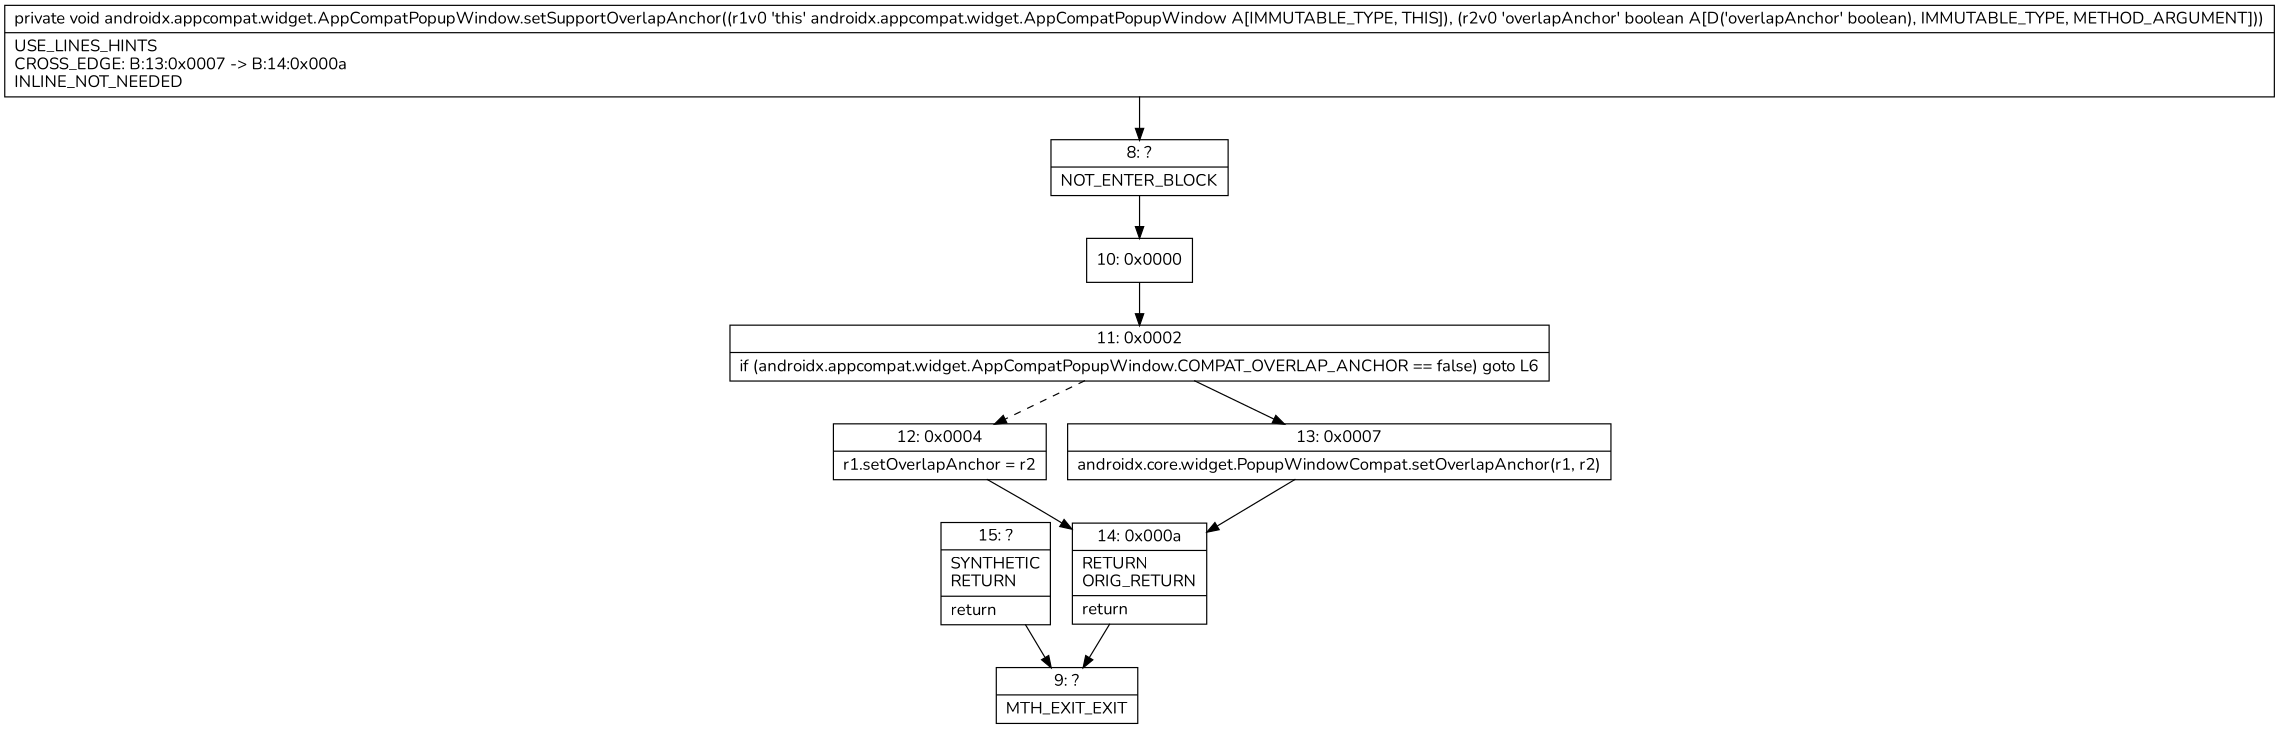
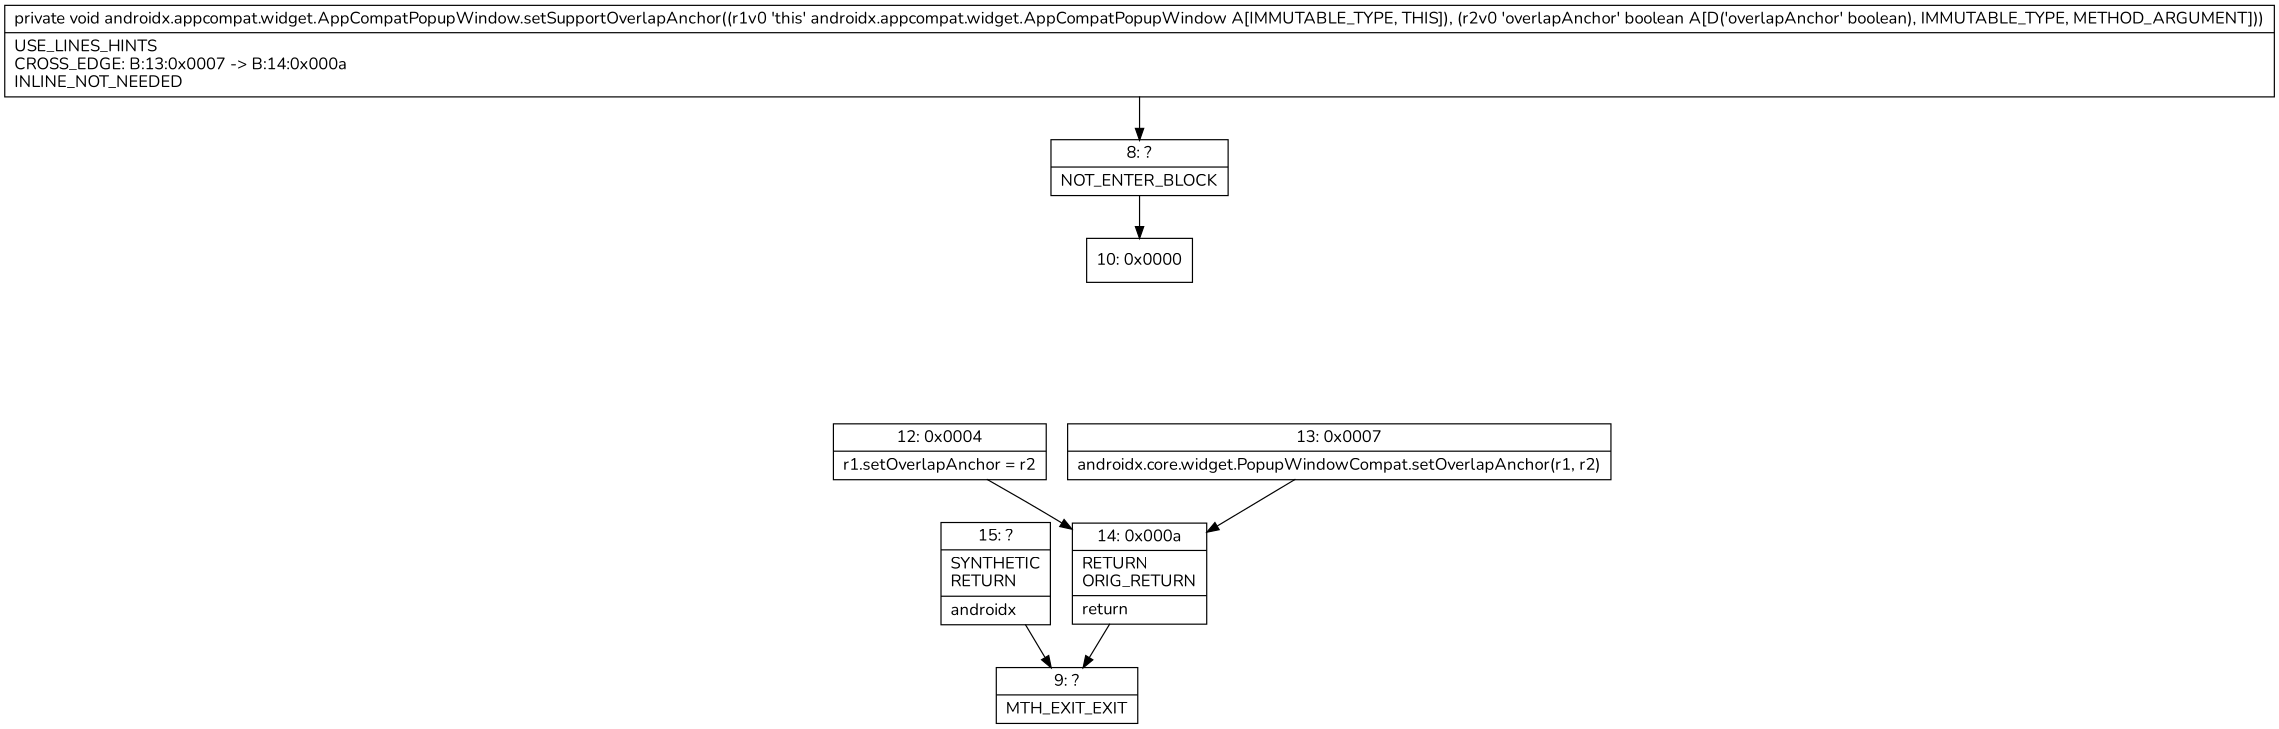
node "11: 0x0002": removed
node "15: ?": text "return" -> "androidx"
